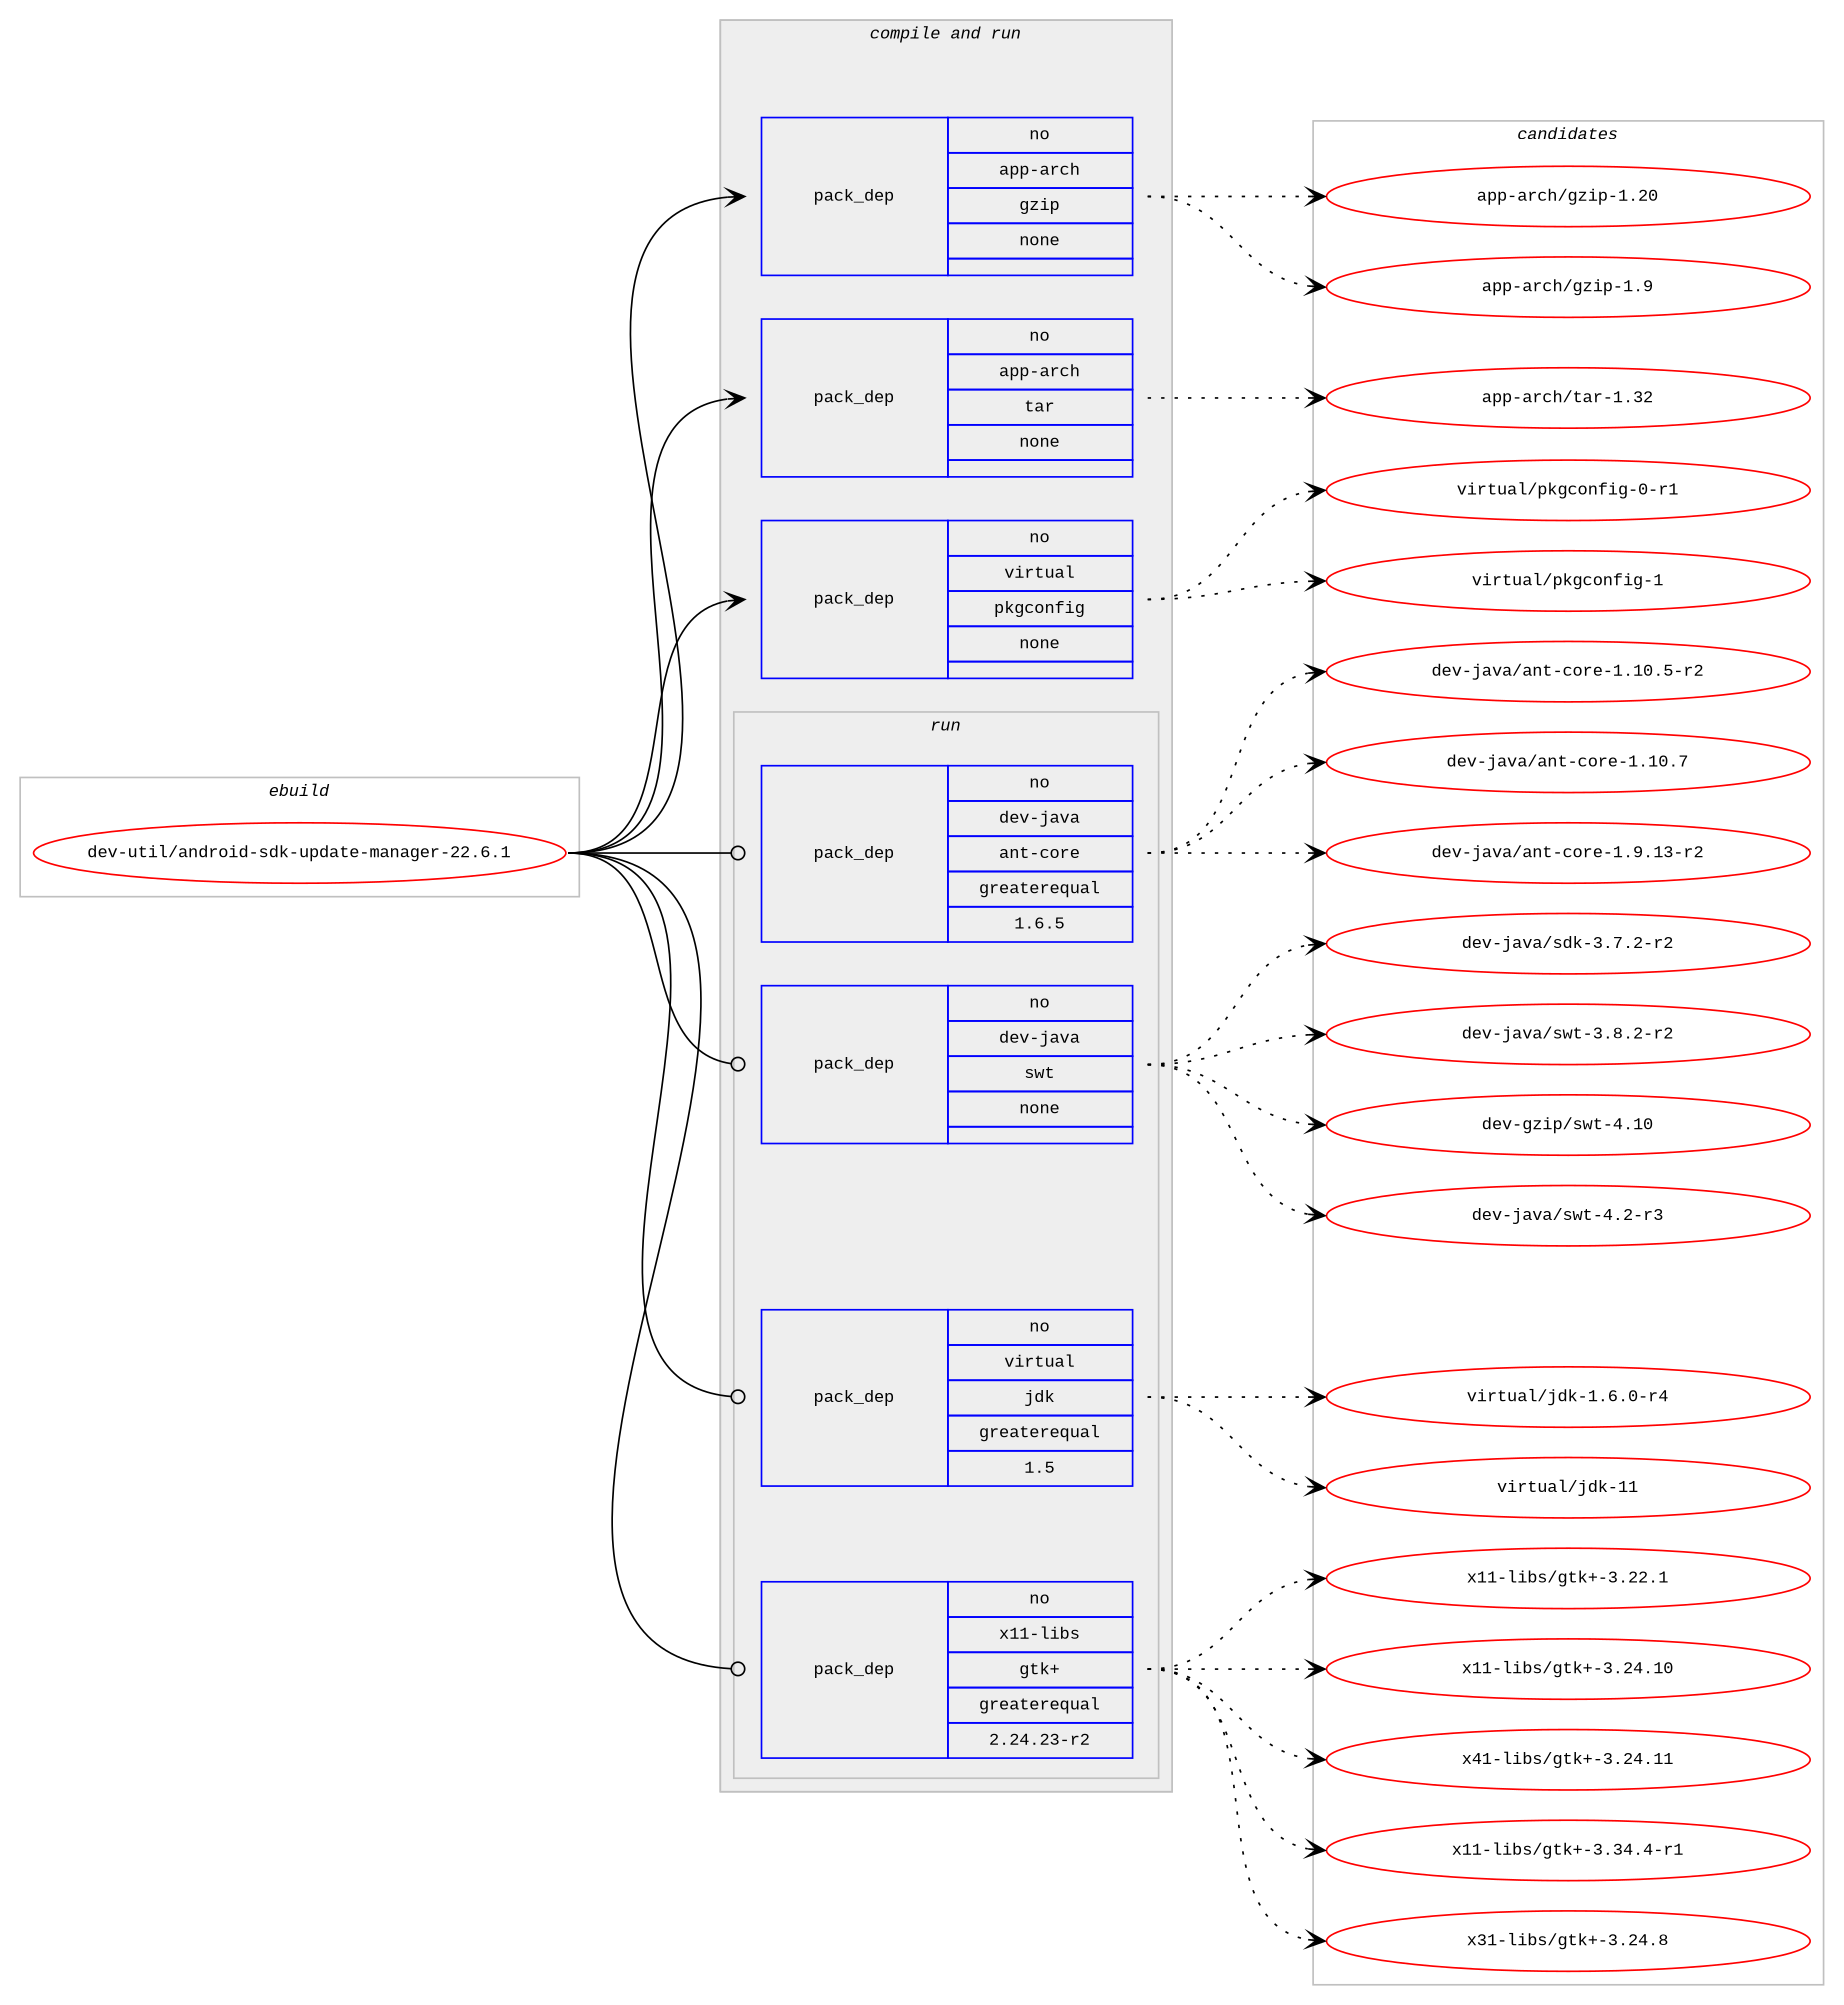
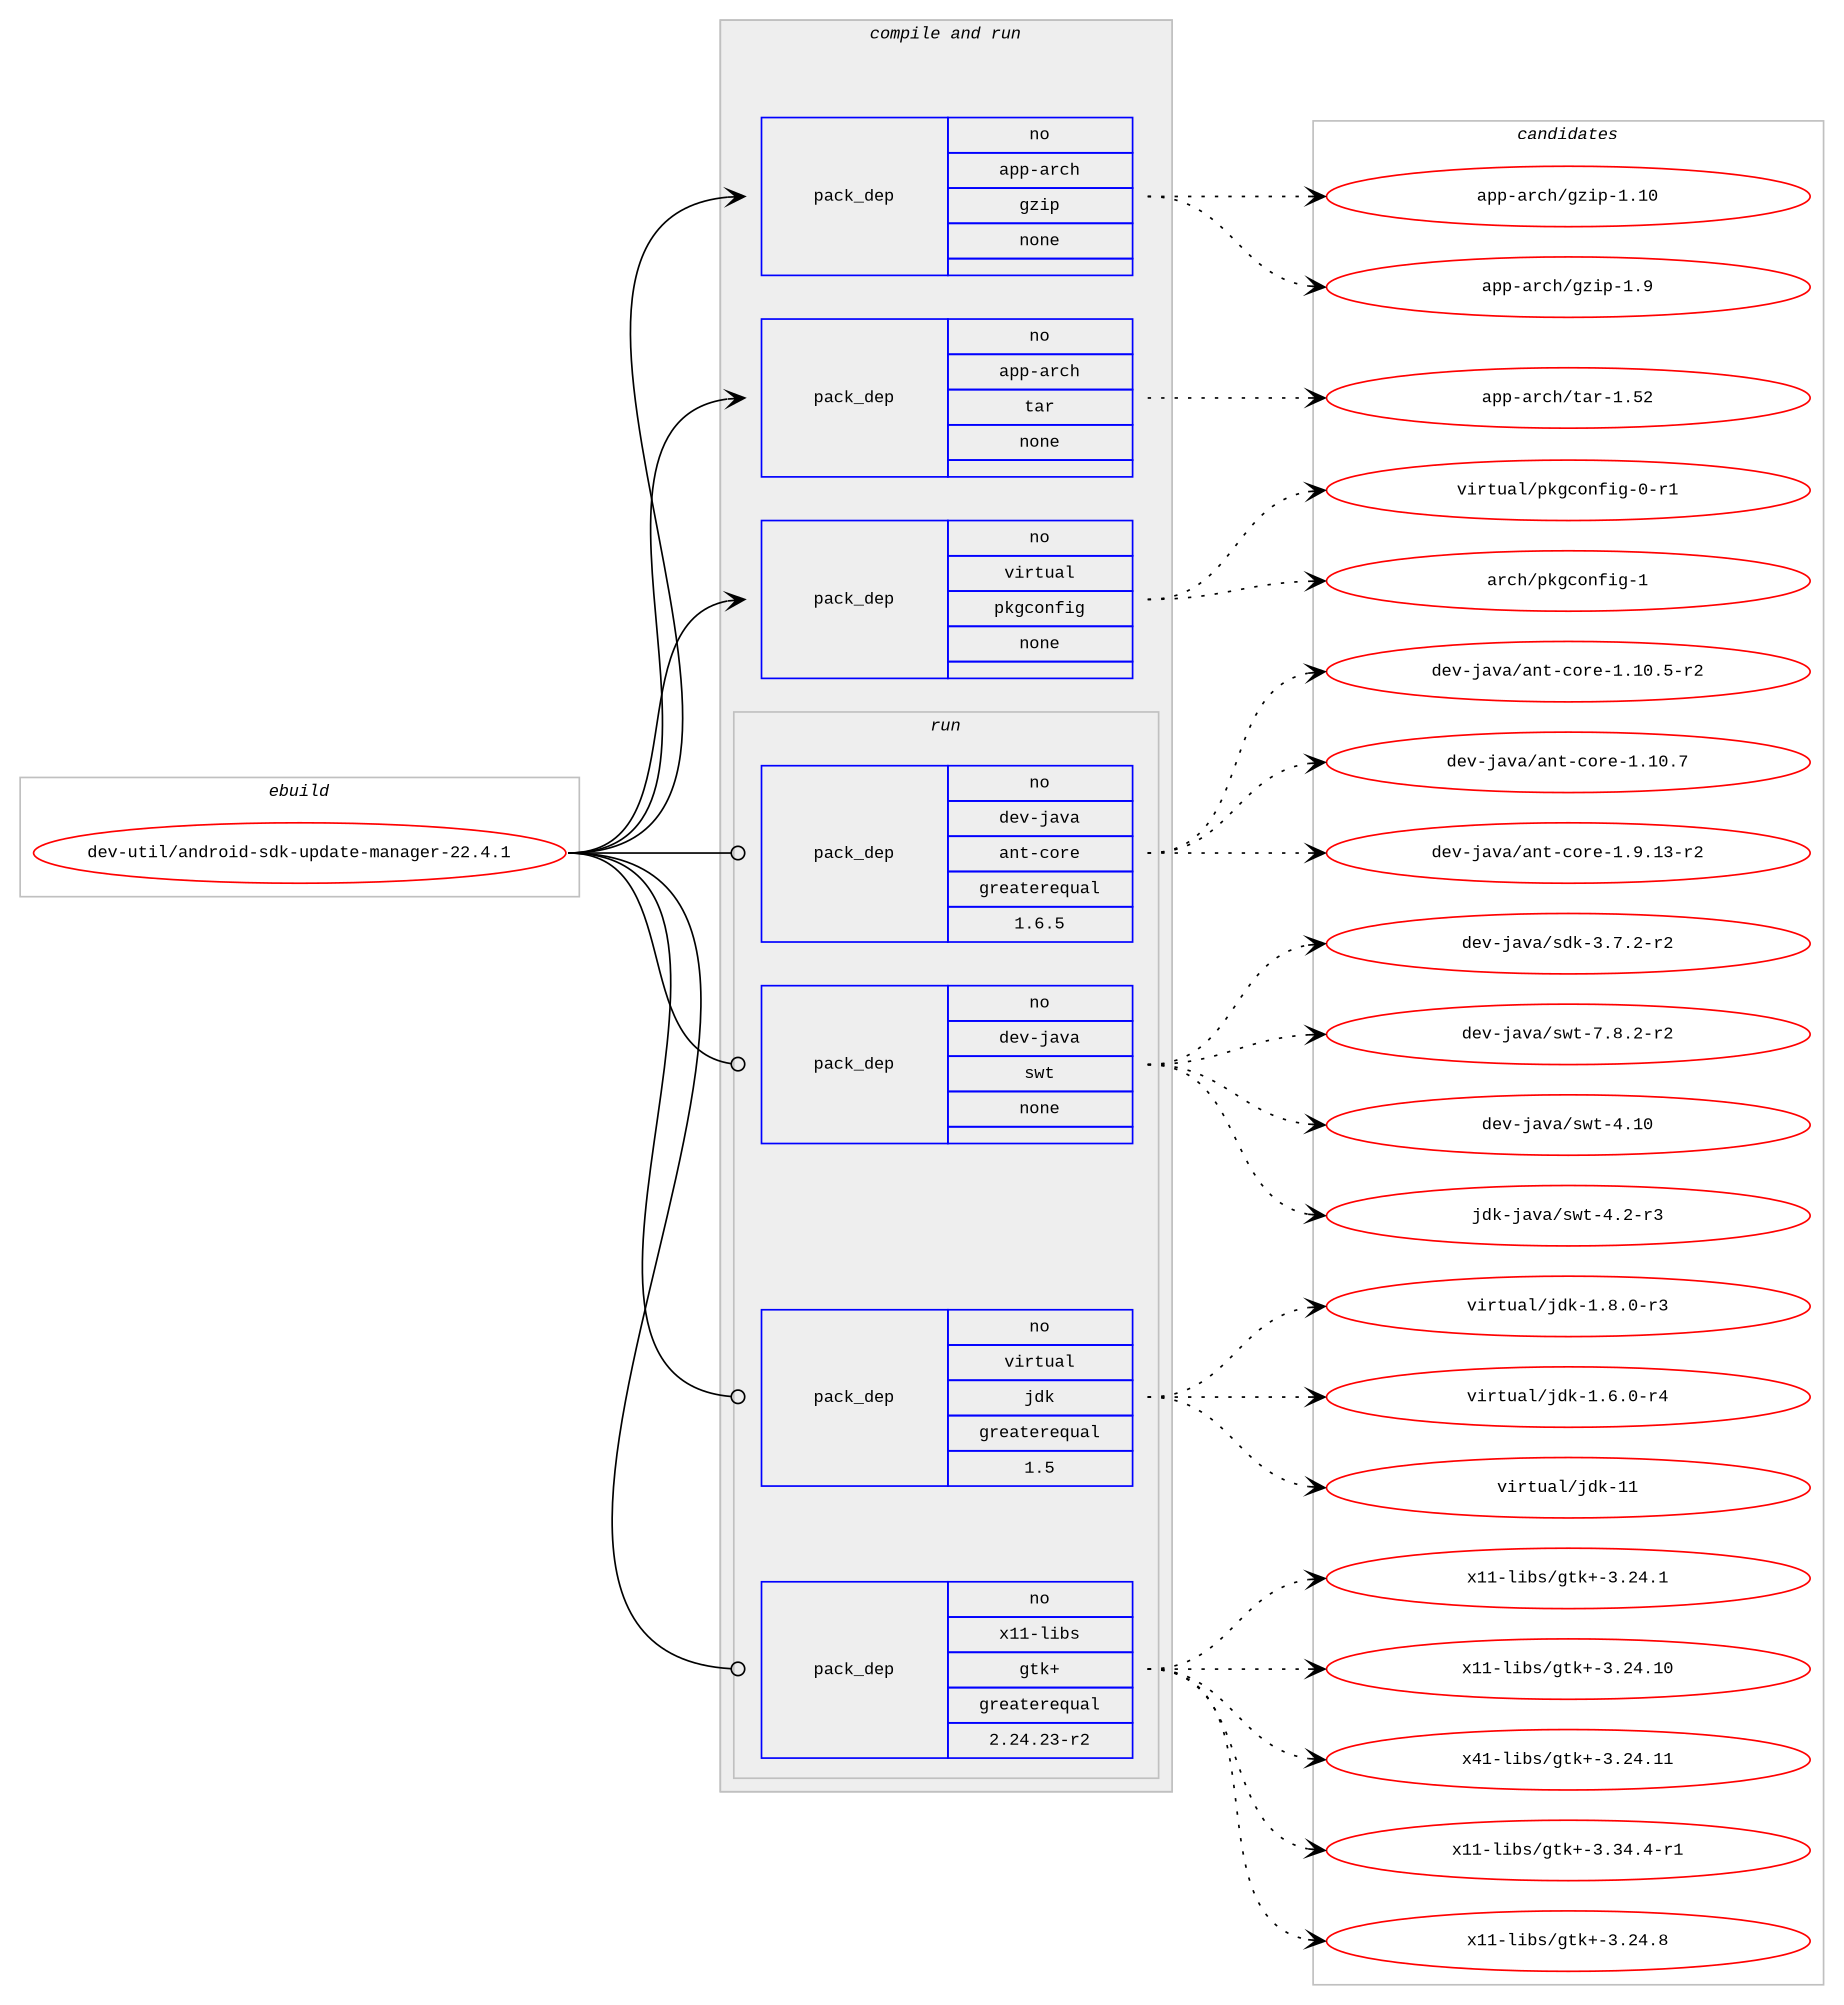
node "app-arch/gzip-1.20": label "app-arch/gzip-1.20" -> "app-arch/gzip-1.10"
node "app-arch/tar-1.32": label "app-arch/tar-1.32" -> "app-arch/tar-1.52"
node "virtual/pkgconfig-1": label "virtual/pkgconfig-1" -> "arch/pkgconfig-1"
node "dev-util/android-sdk-update-manager-22.6.1": label "dev-util/android-sdk-update-manager-22.6.1" -> "dev-util/android-sdk-update-manager-22.4.1"
node "dev-java/swt-3.8.2-r2": label "dev-java/swt-3.8.2-r2" -> "dev-java/swt-7.8.2-r2"
node "dev-gzip/swt-4.10": label "dev-gzip/swt-4.10" -> "dev-java/swt-4.10"
node "dev-java/swt-4.2-r3": label "dev-java/swt-4.2-r3" -> "jdk-java/swt-4.2-r3"
node "virtual/jdk-1.8.0-r3": added
node "x11-libs/gtk+-3.22.1": label "x11-libs/gtk+-3.22.1" -> "x11-libs/gtk+-3.24.1"
node "x31-libs/gtk+-3.24.8": label "x31-libs/gtk+-3.24.8" -> "x11-libs/gtk+-3.24.8"
